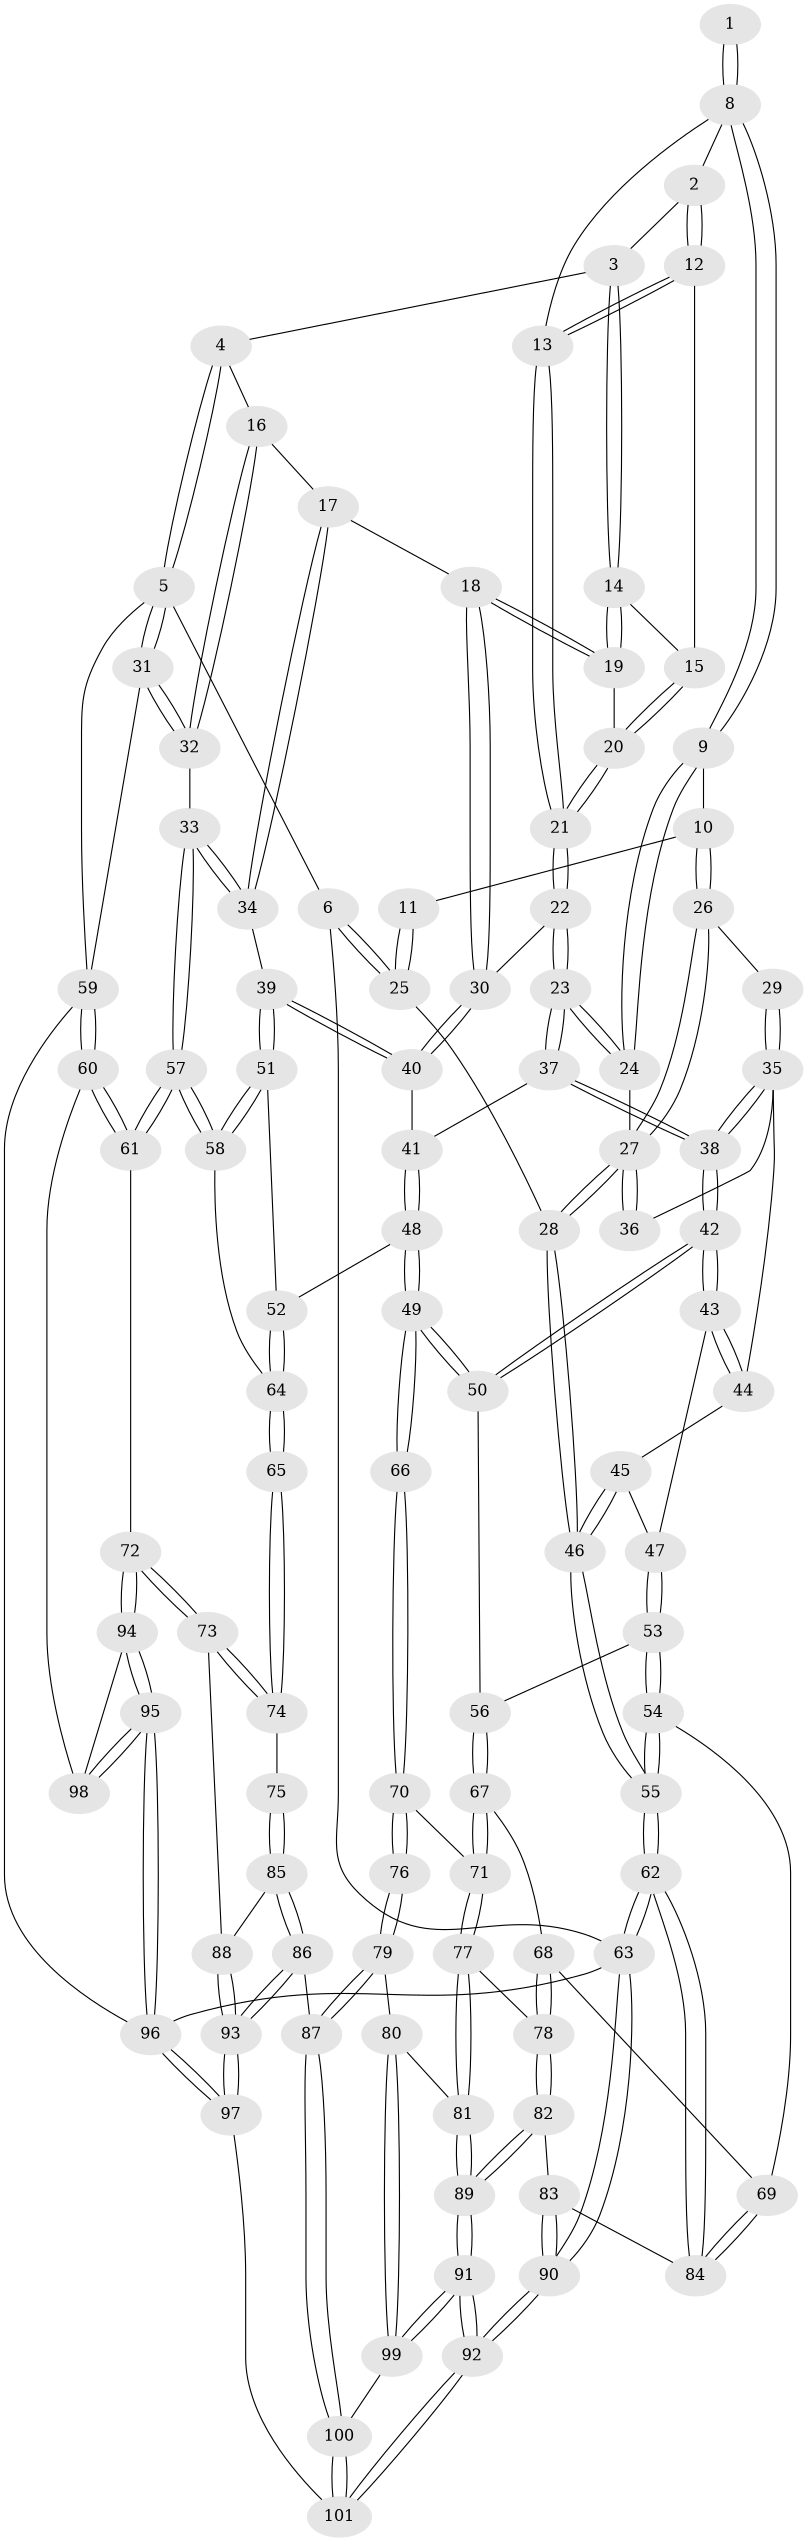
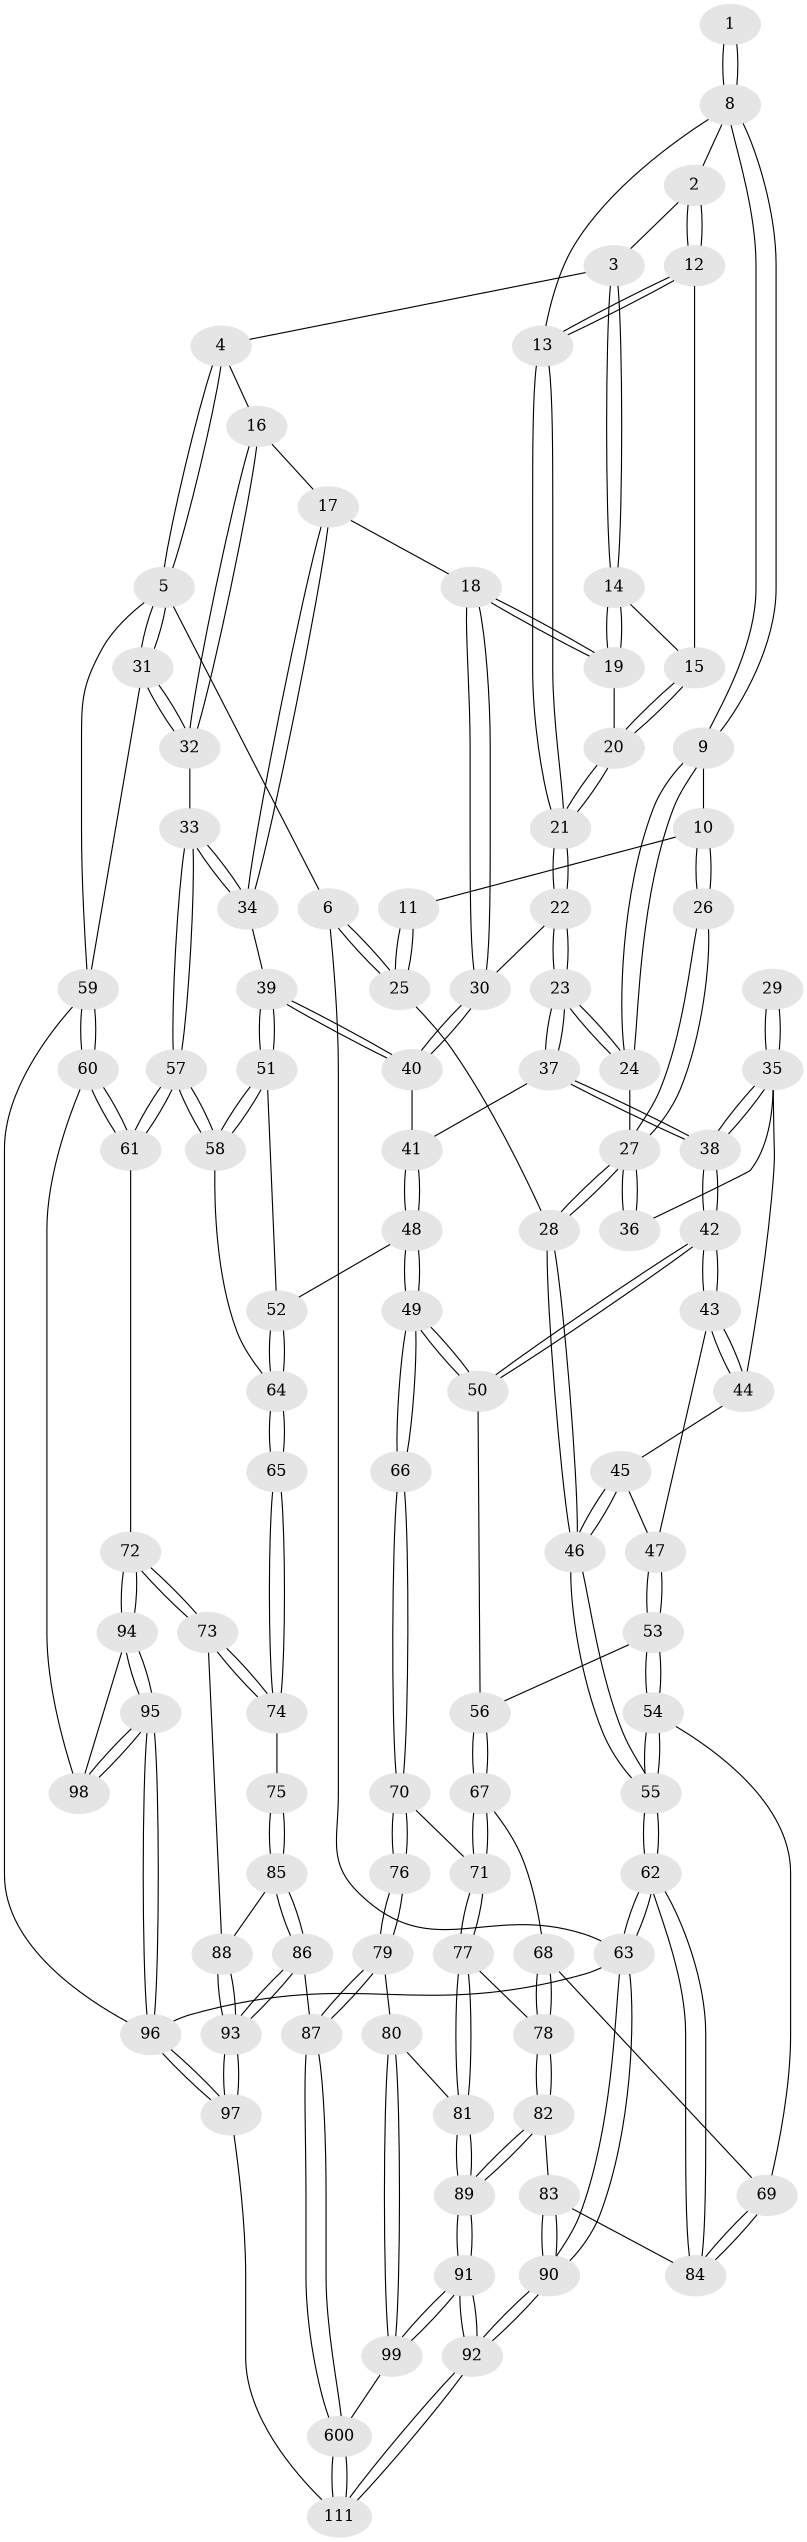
edge "26" -- "29": removed
node "100": label "100" -> "600"
node "101": label "101" -> "111"
